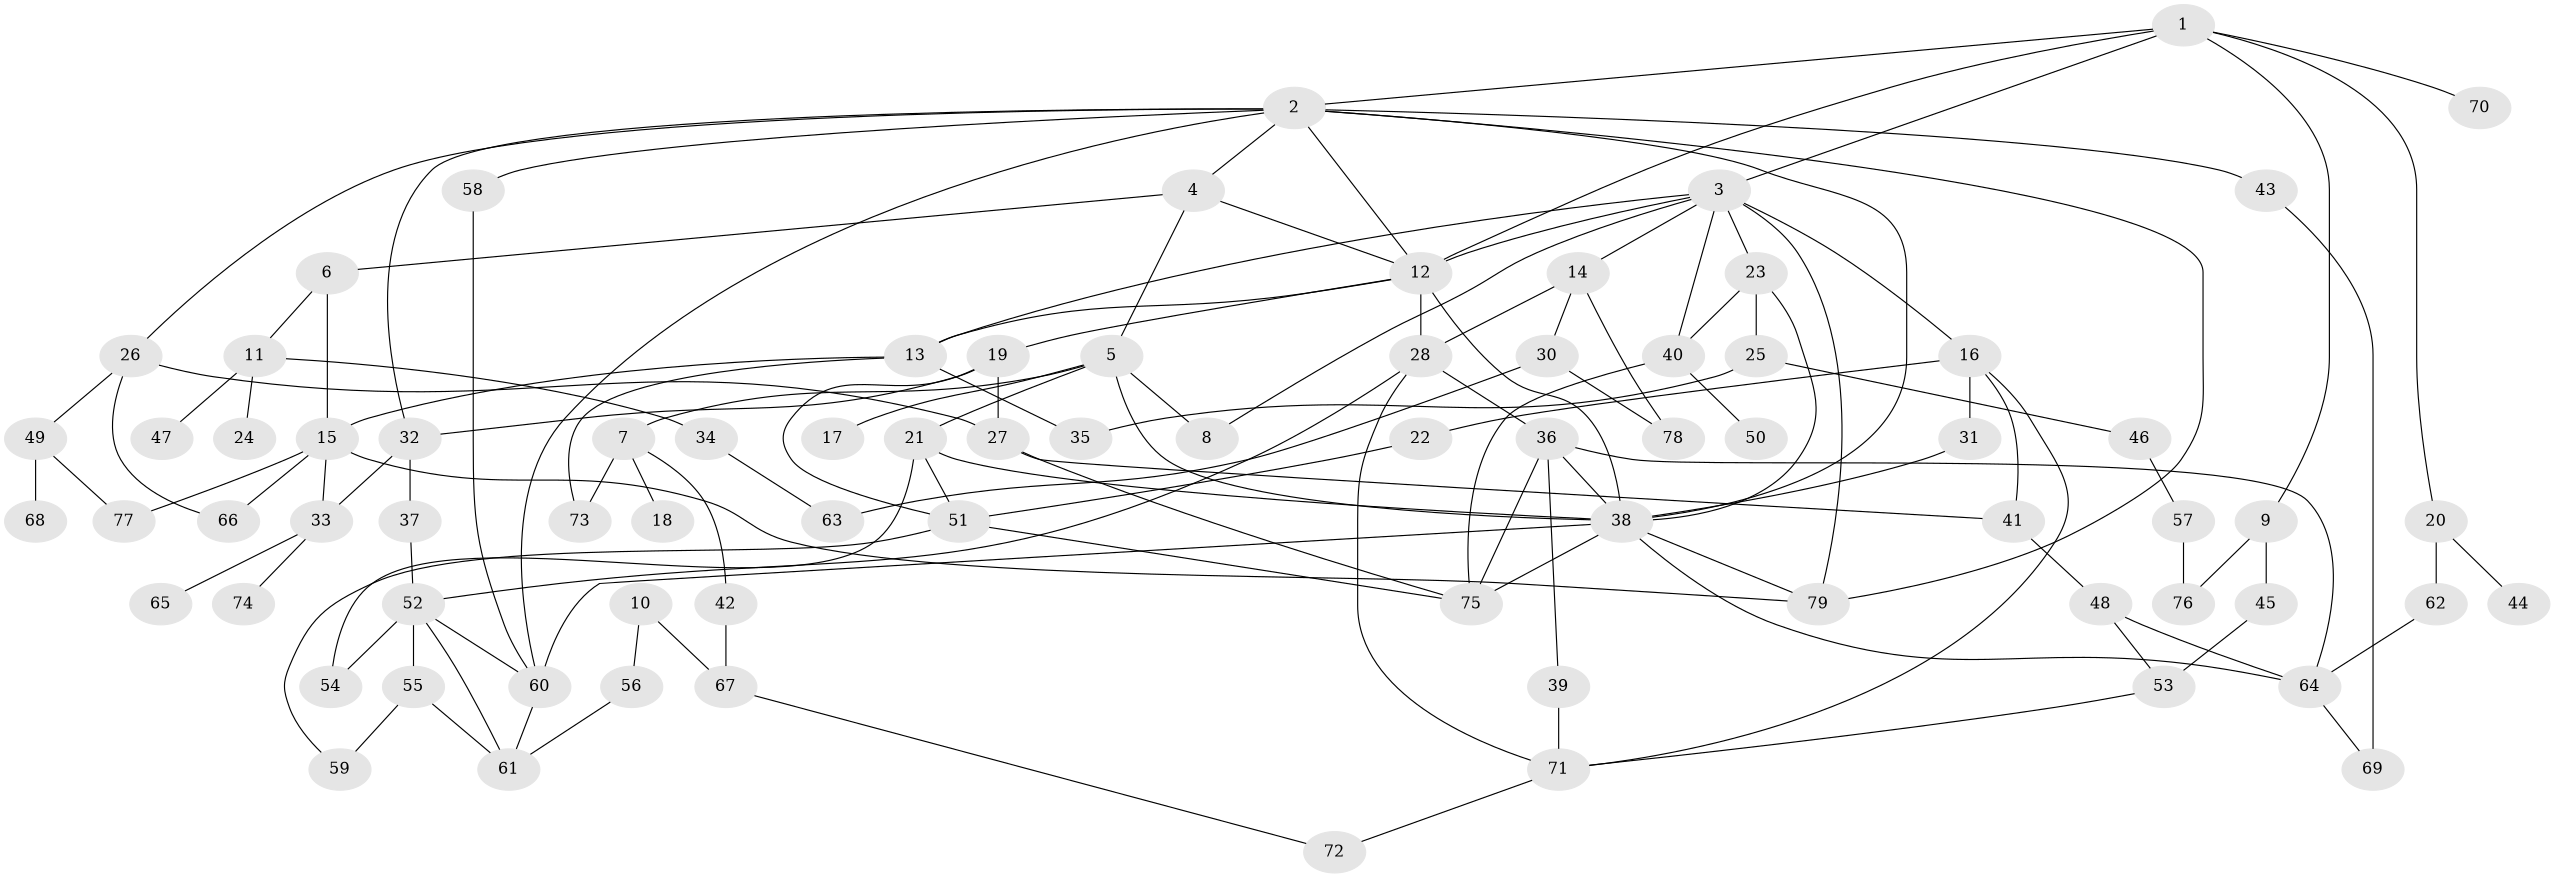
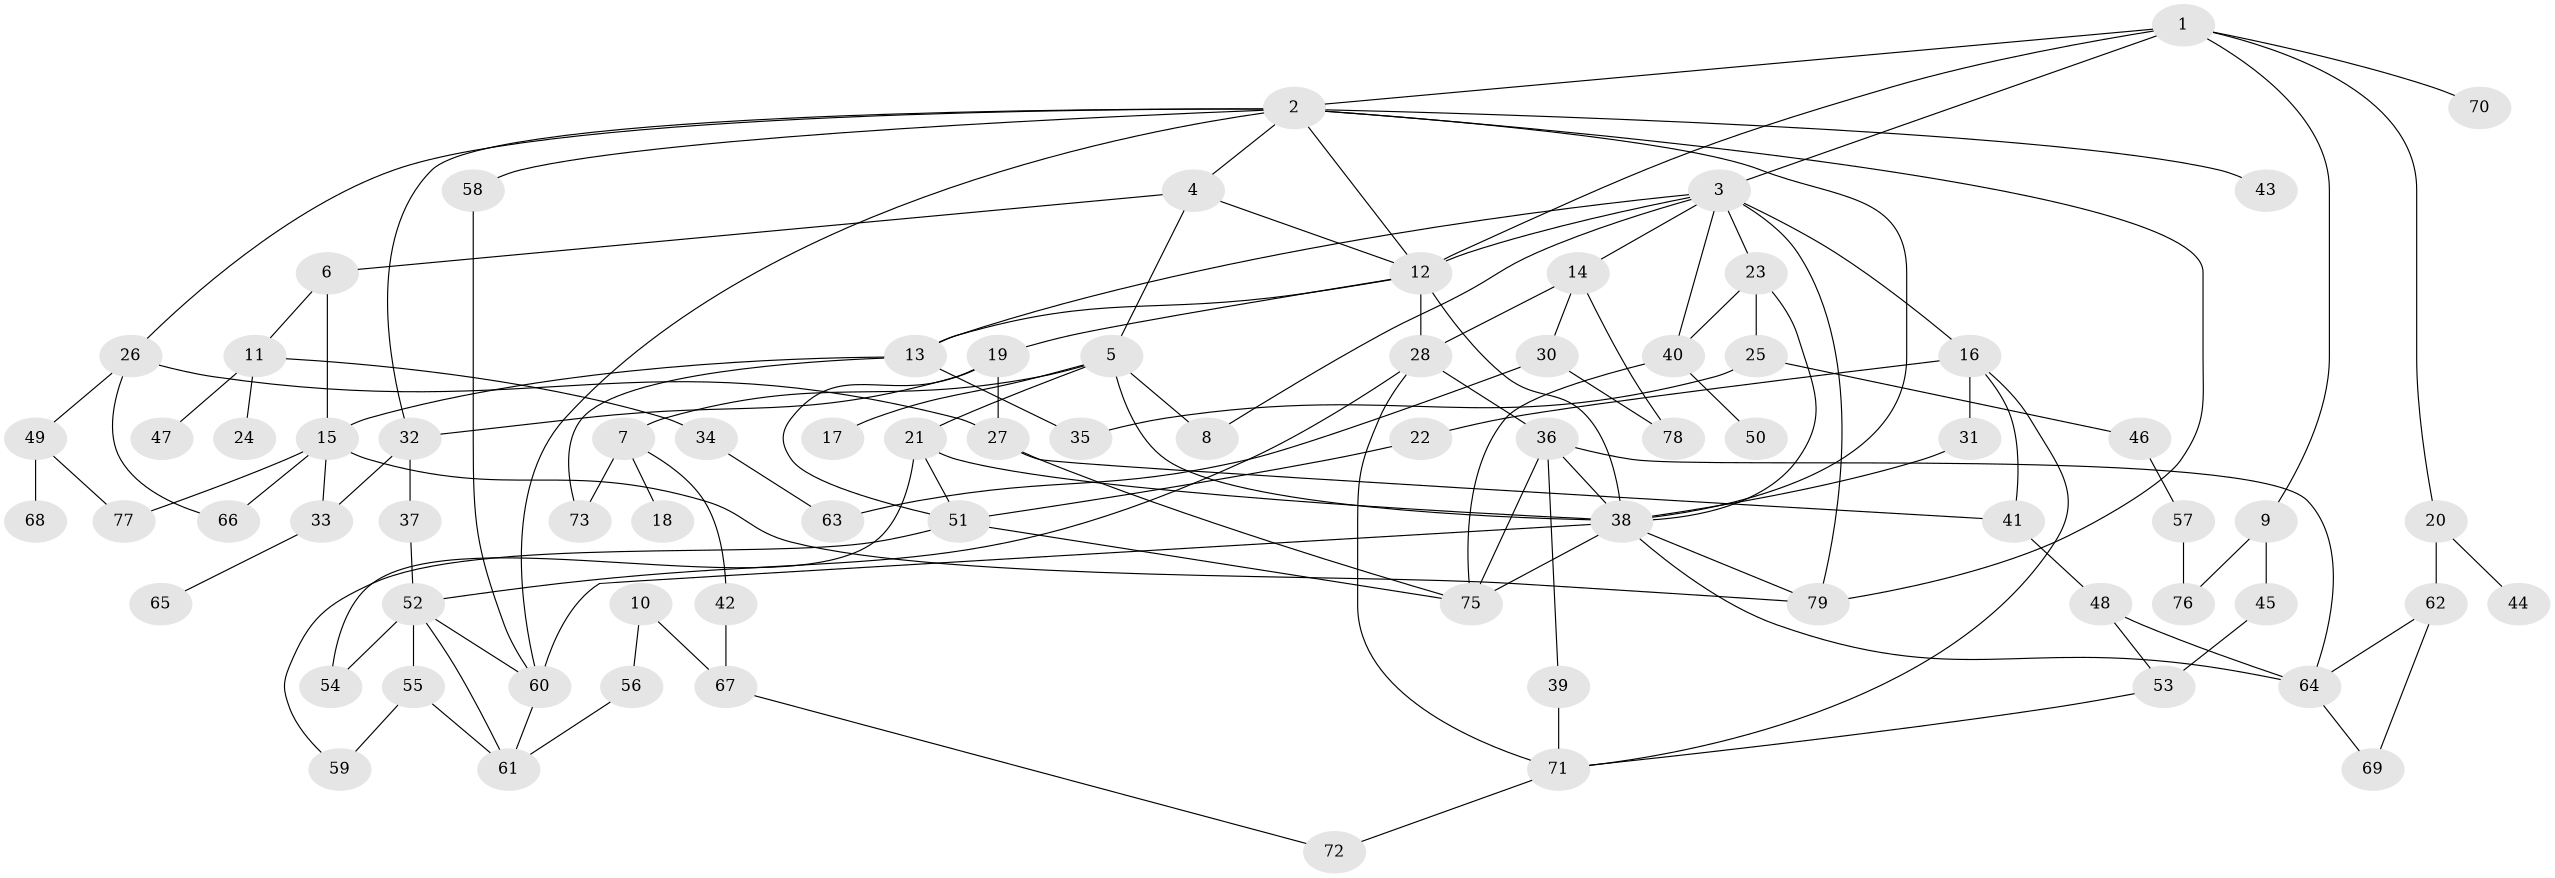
edge "43" -- "69": now "62" -- "69"
node "74": removed
